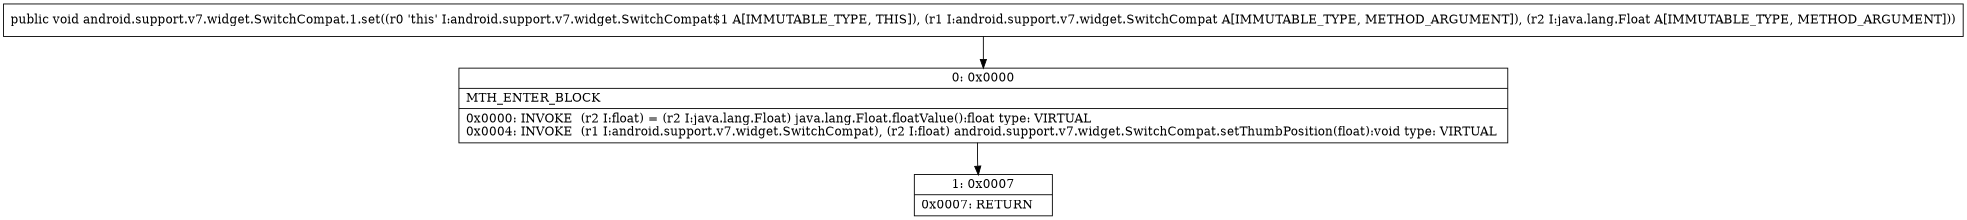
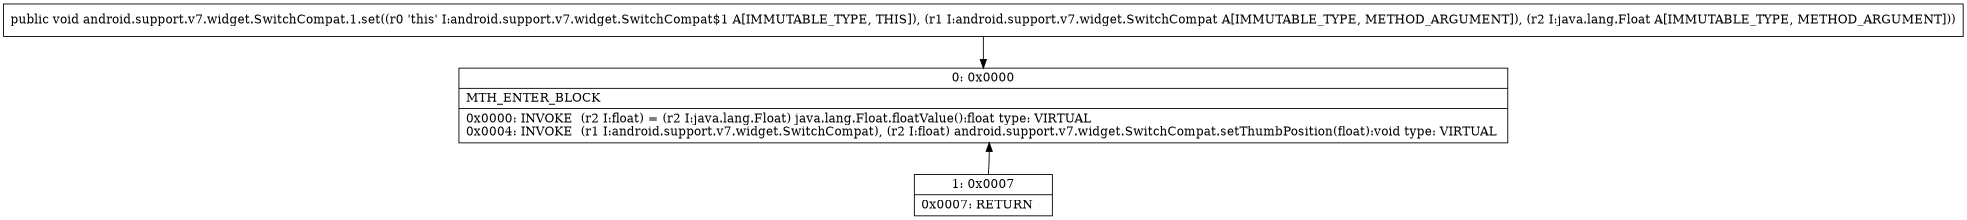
edge "0: 0x0000" -> "1: 0x0007": reversed
